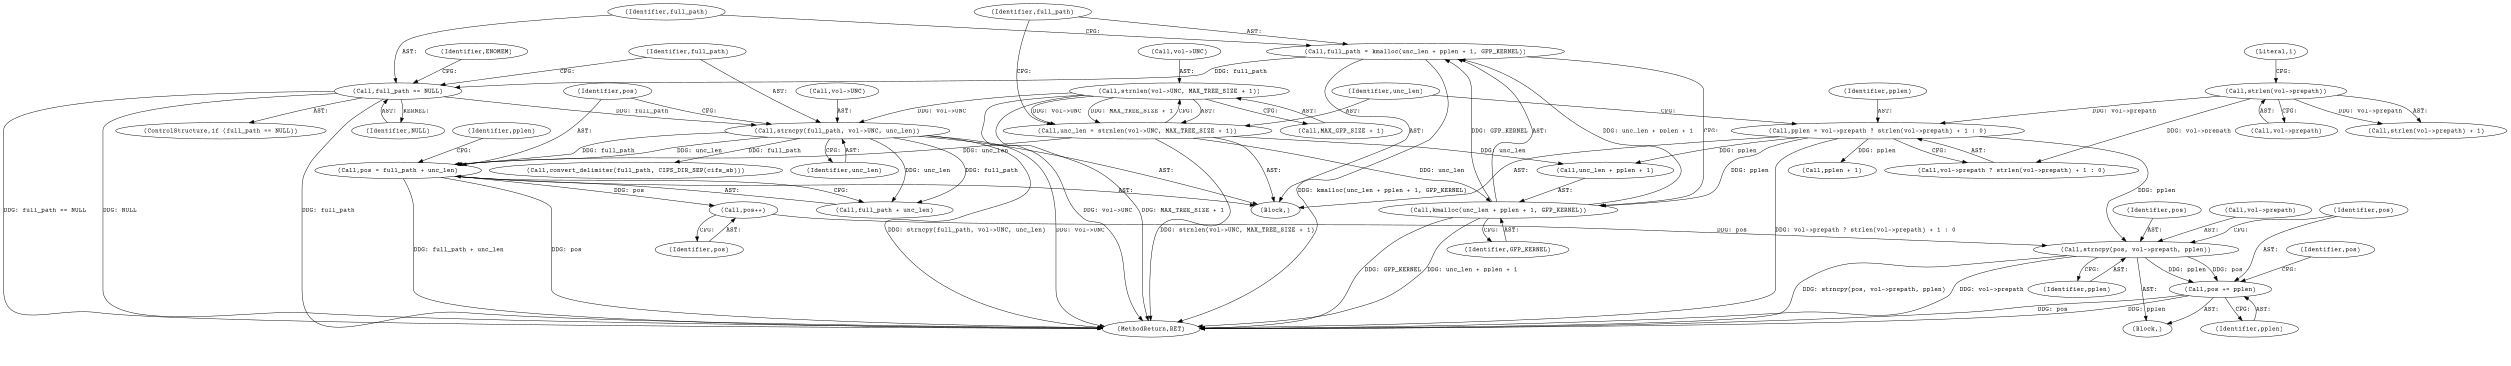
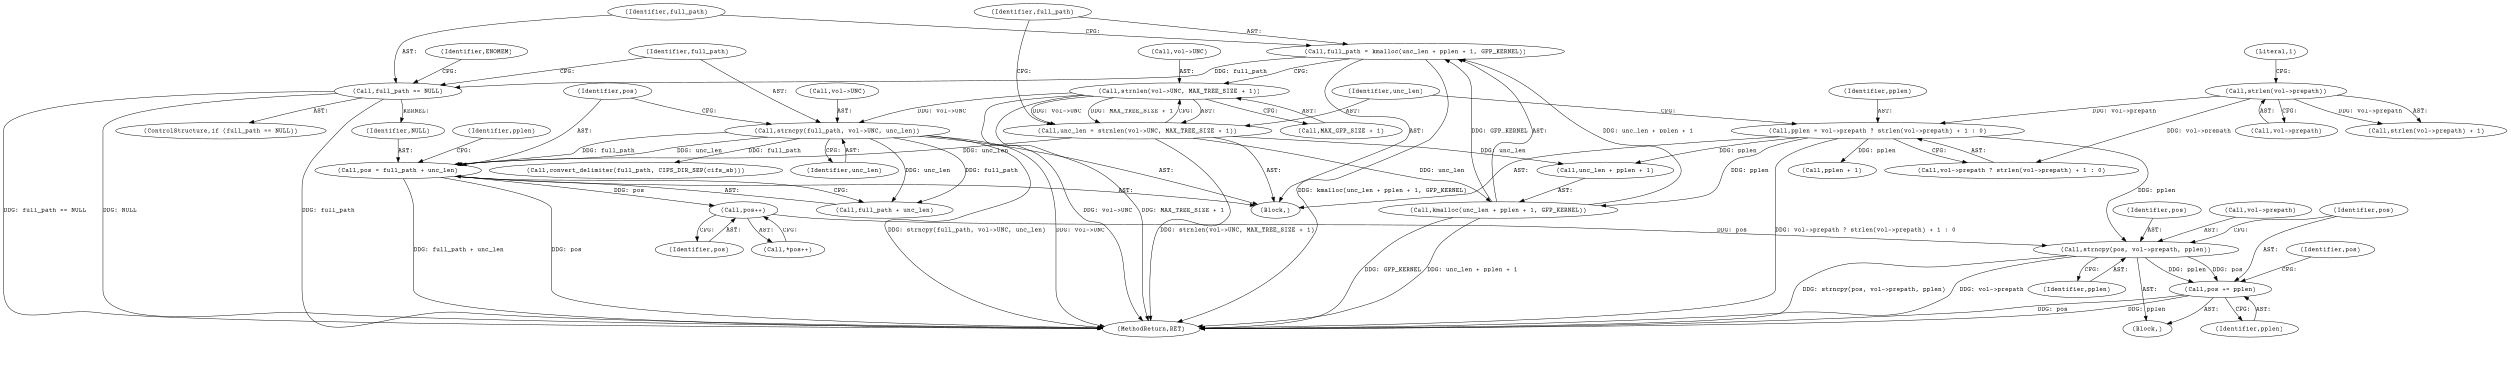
edge "(Call,full_path = kmalloc(unc_len + pplen + 1, GFP_KERNEL))" -> "(Call,kmalloc(unc_len + pplen + 1, GFP_KERNEL))": now "(Call,full_path = kmalloc(unc_len + pplen + 1, GFP_KERNEL))" -> "(Call,strnlen(vol->UNC, MAX_TREE_SIZE + 1))"
edge "(Identifier,NULL)" -> "(Call,full_path == NULL)": now "(Identifier,NULL)" -> "(Call,pos = full_path + unc_len)"
edge "(Call,full_path == NULL)" -> "(Call,strncpy(full_path, vol->UNC, unc_len))": removed, label "DDG: full_path"
node "(Call,*pos++)": added
node "(Identifier,GFP_KERNEL)": removed
